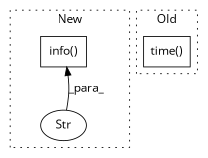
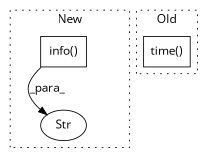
edge "Str" -> "info()": reversed
